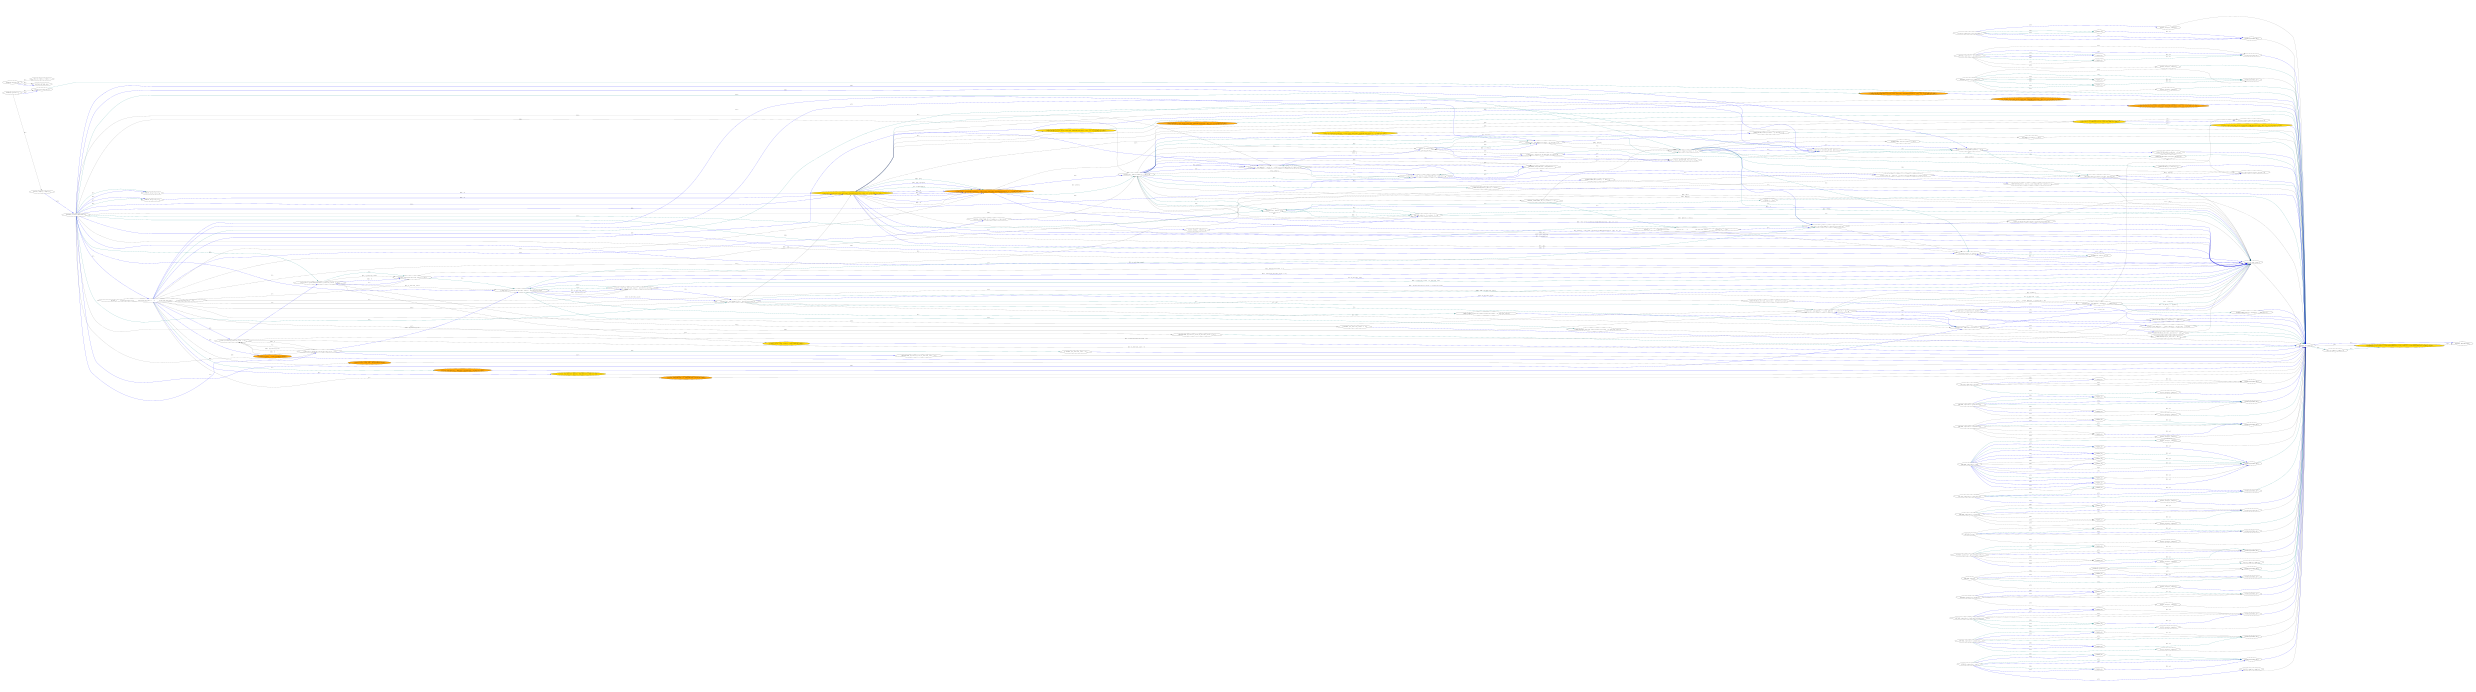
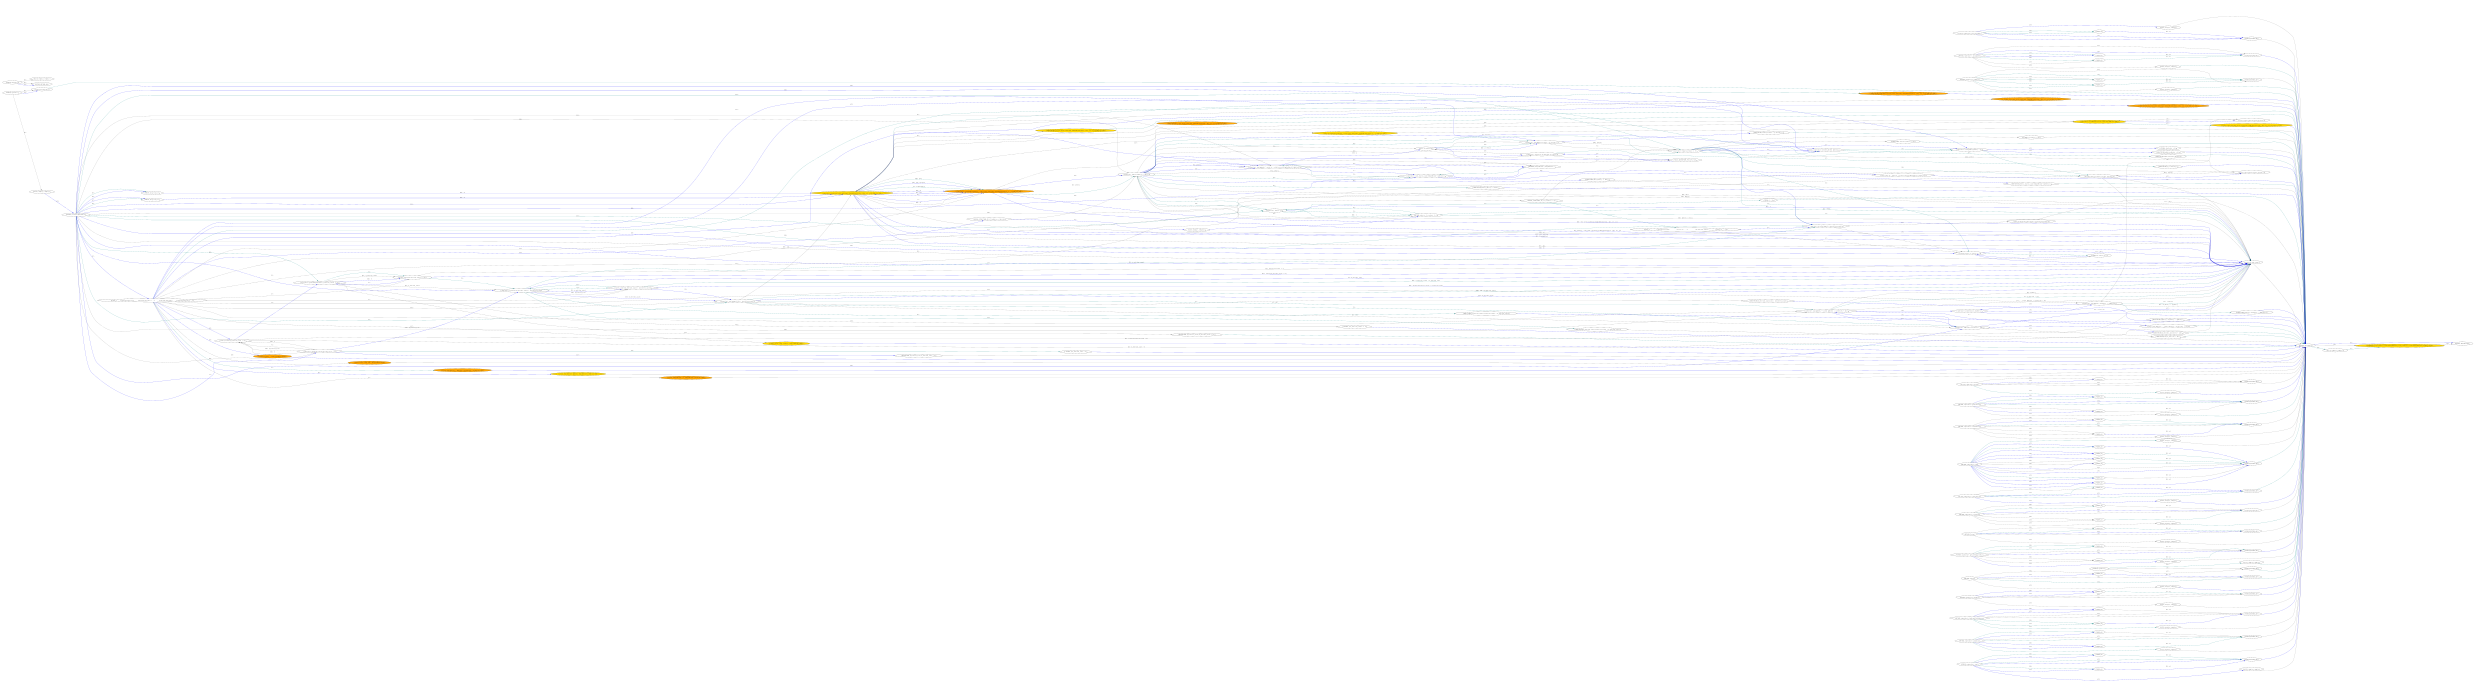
node "(LITERAL,0,pEntry = 0)": added
